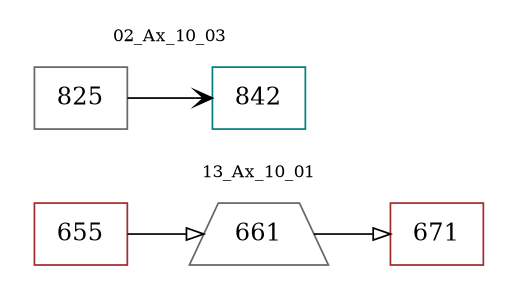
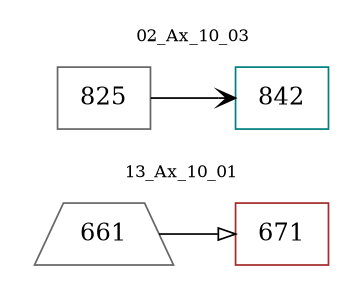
node "655": removed
